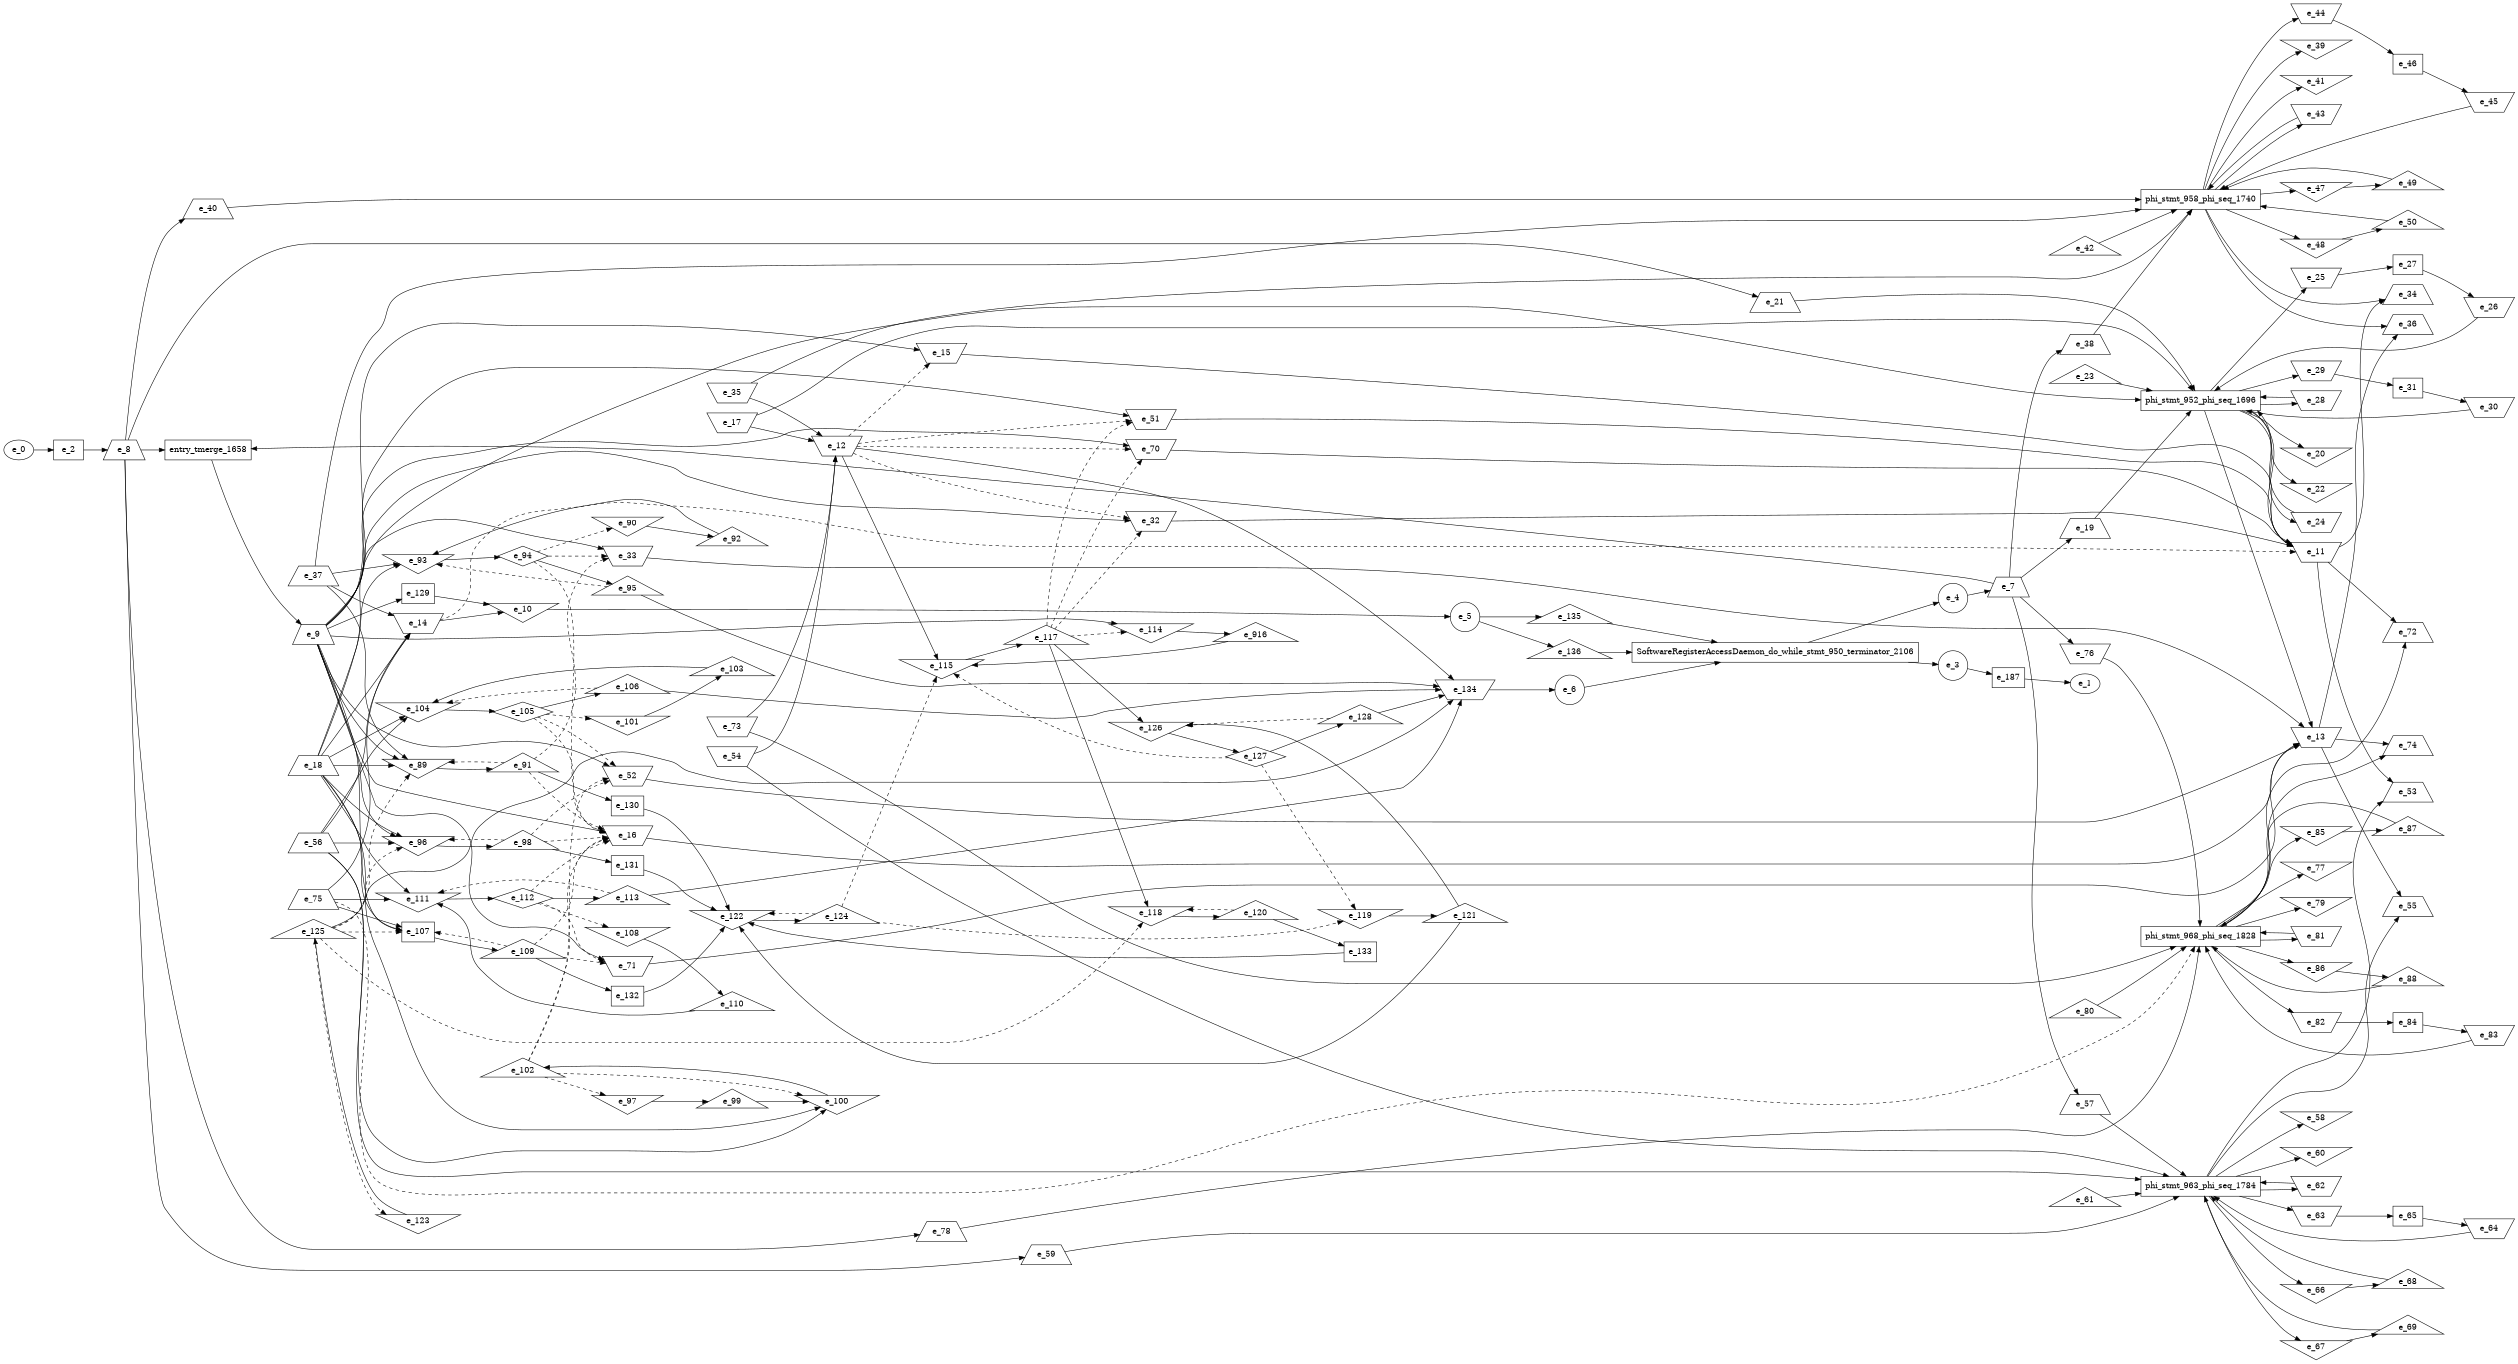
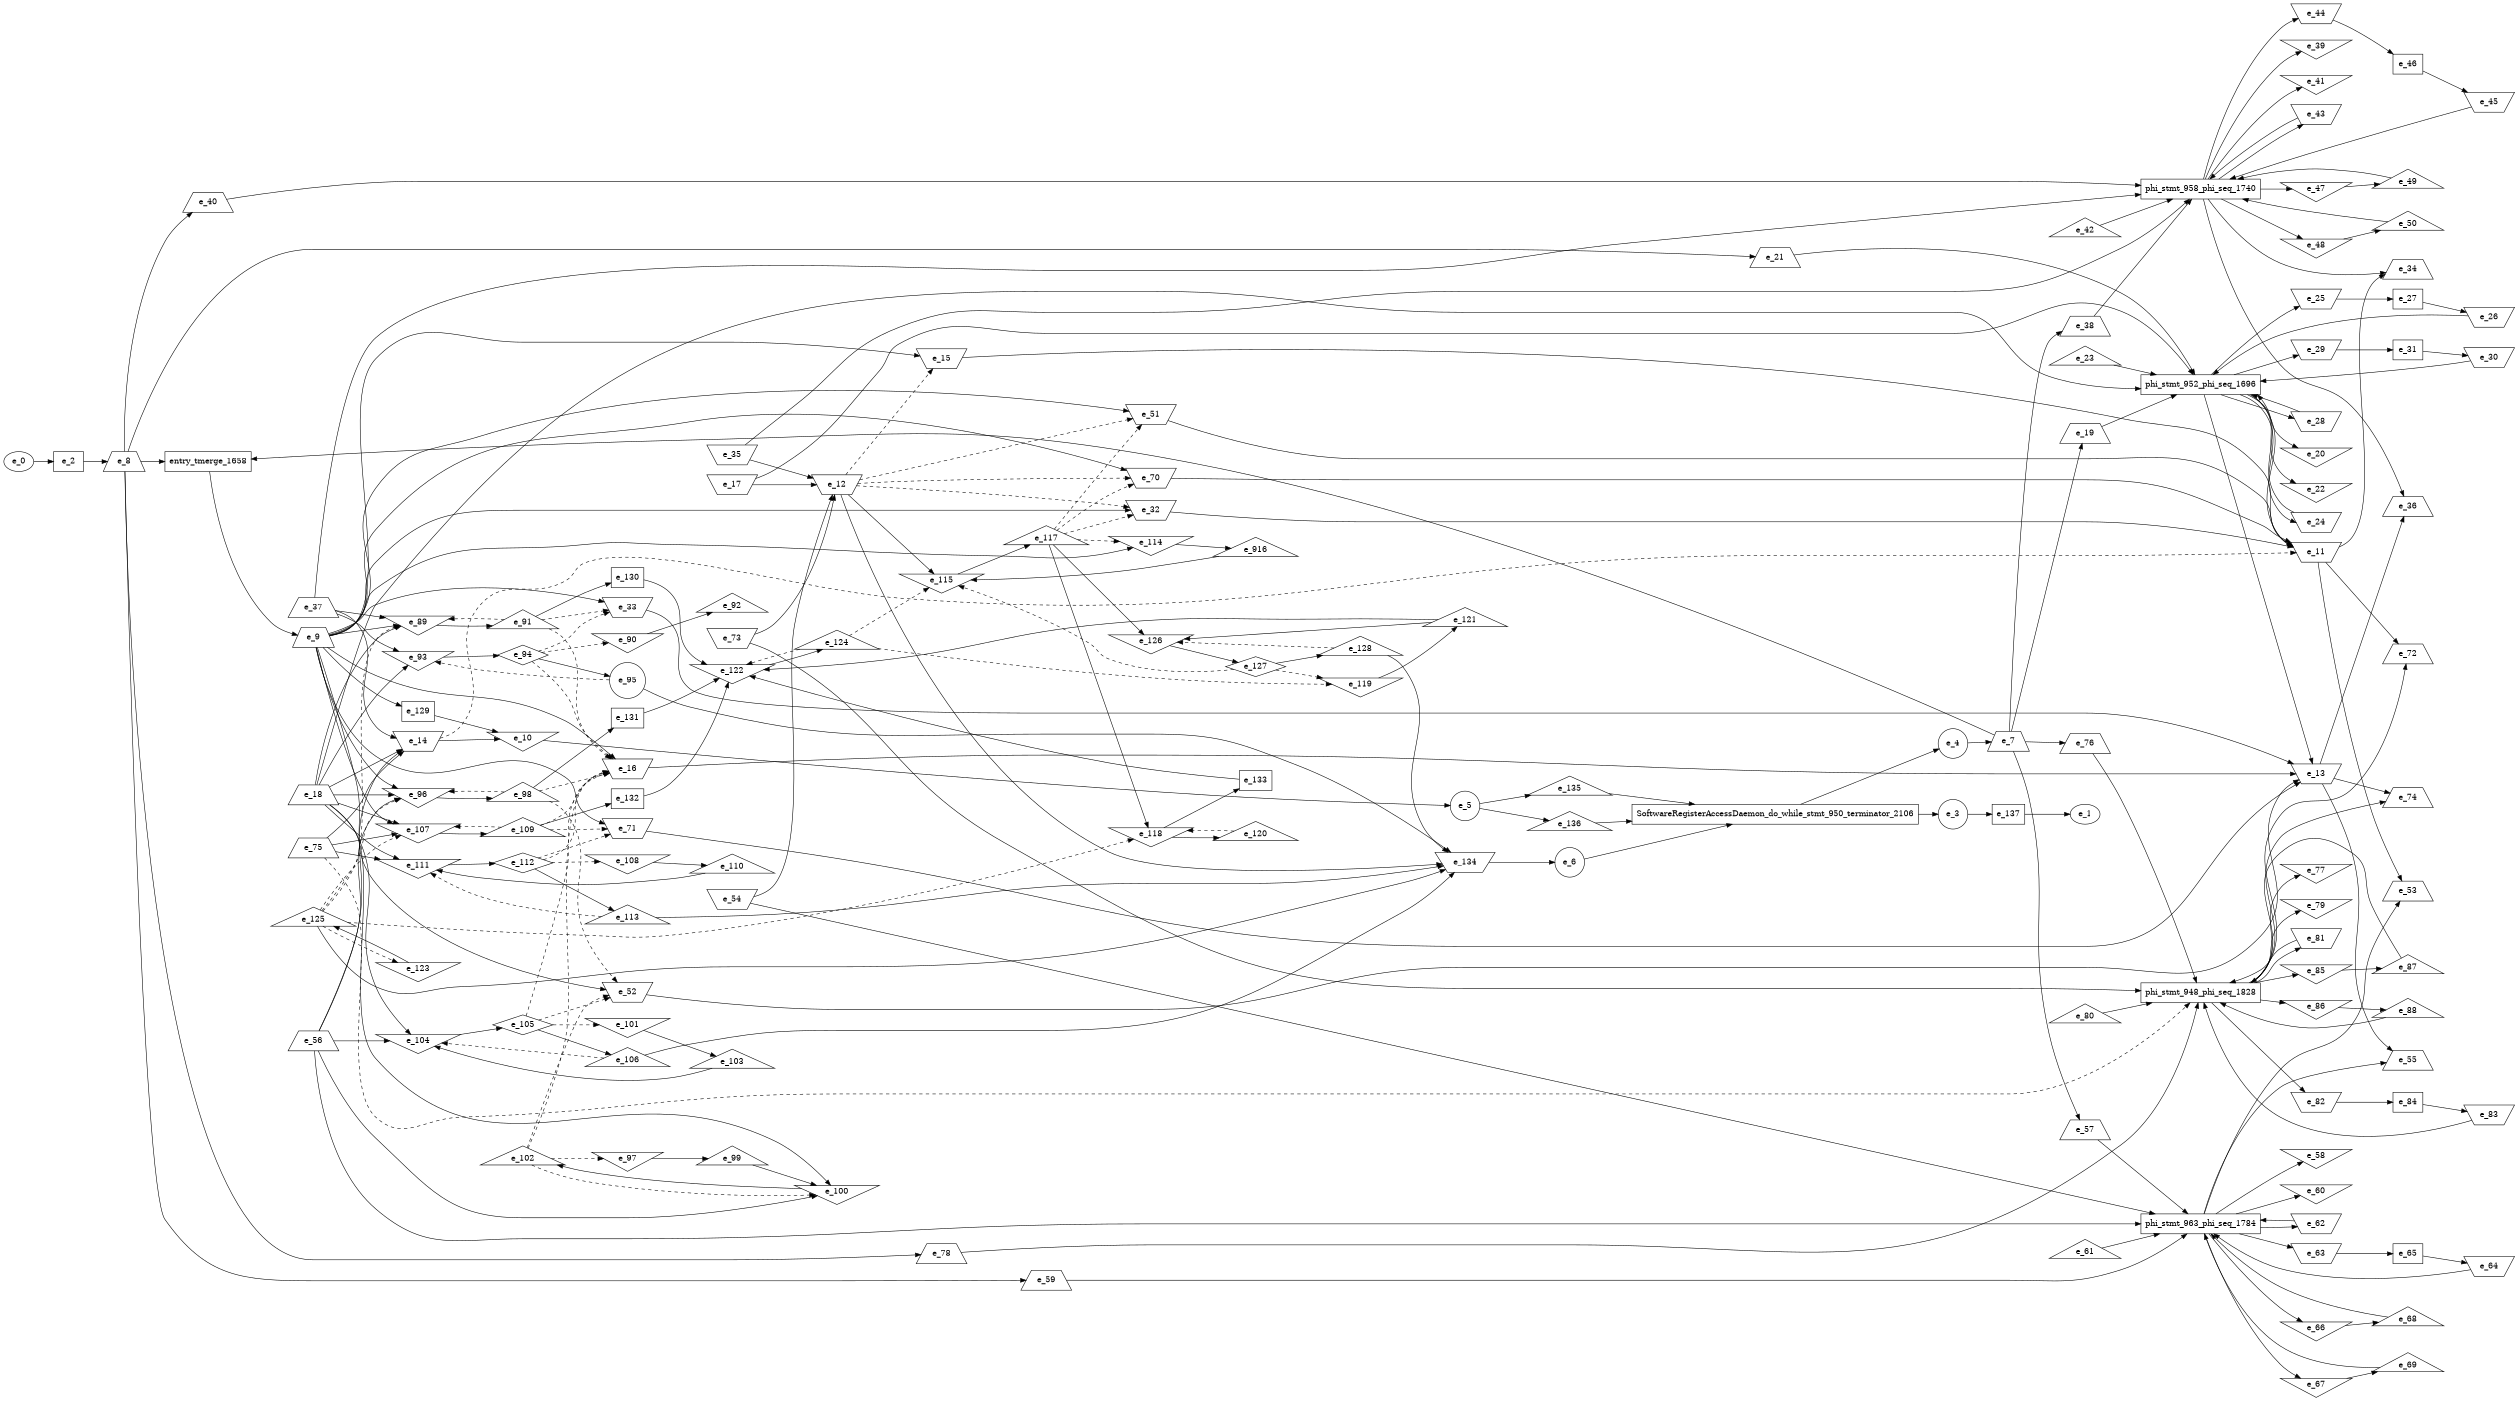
edge "e_92" -> "e_93": removed
node "e_95": shape triangle -> circle
node "e_76": shape invtrapezium -> trapezium
node "e_187": label "e_187" -> "e_137"
node "e_107": shape box -> invtriangle
edge "e_120" -> "e_133": now "e_118" -> "e_133"
node "phi_stmt_968_phi_seq_1828": label "phi_stmt_968_phi_seq_1828" -> "phi_stmt_948_phi_seq_1828"
